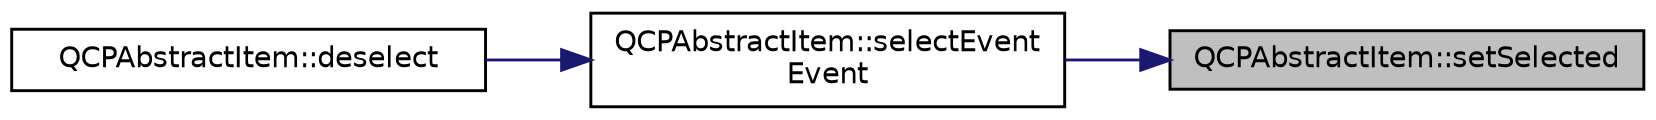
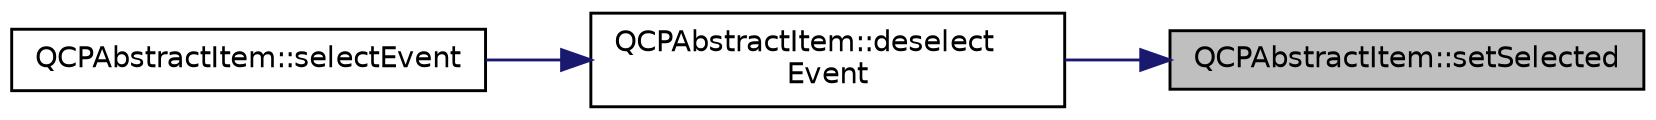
node "QCPAbstractItem::deselect": label "QCPAbstractItem::deselect" -> "QCPAbstractItem::selectEvent"
node "QCPAbstractItem::selectEvent Event": label "QCPAbstractItem::selectEvent Event" -> "QCPAbstractItem::deselect Event"
